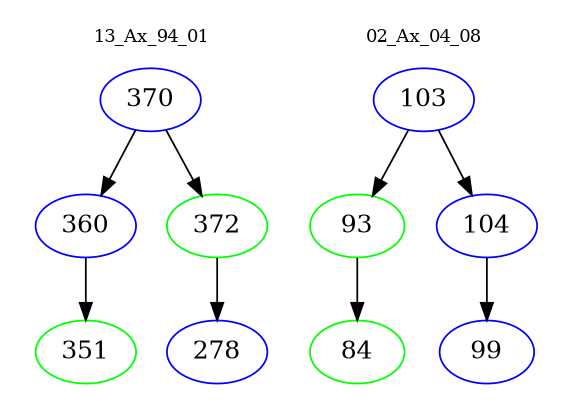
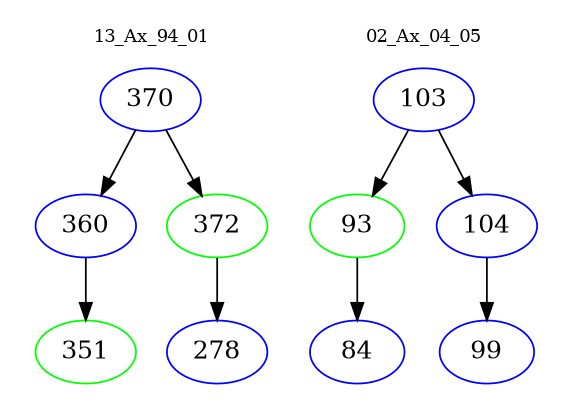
cluster "02_Ax_04_08": label "02_Ax_04_08" -> "02_Ax_04_05"
node "84": color green -> blue
